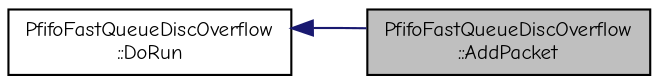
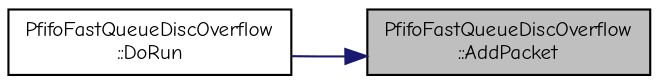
edge "PfifoFastQueueDiscOverflow ::AddPacket" -> "PfifoFastQueueDiscOverflow ::DoRun": reversed
